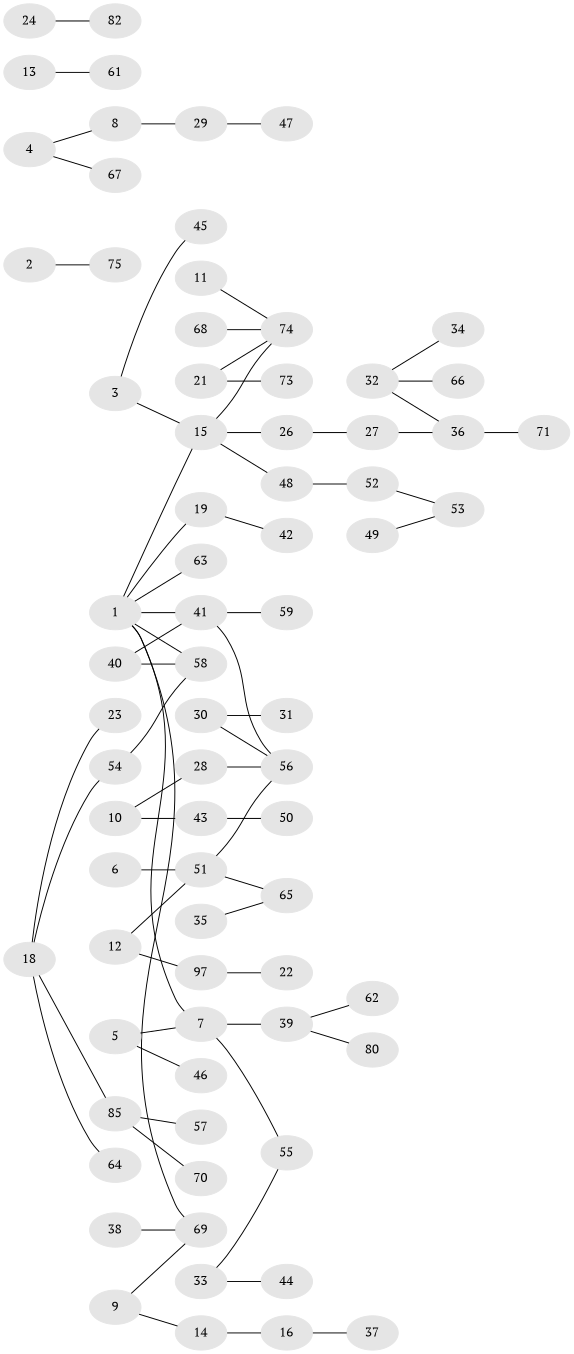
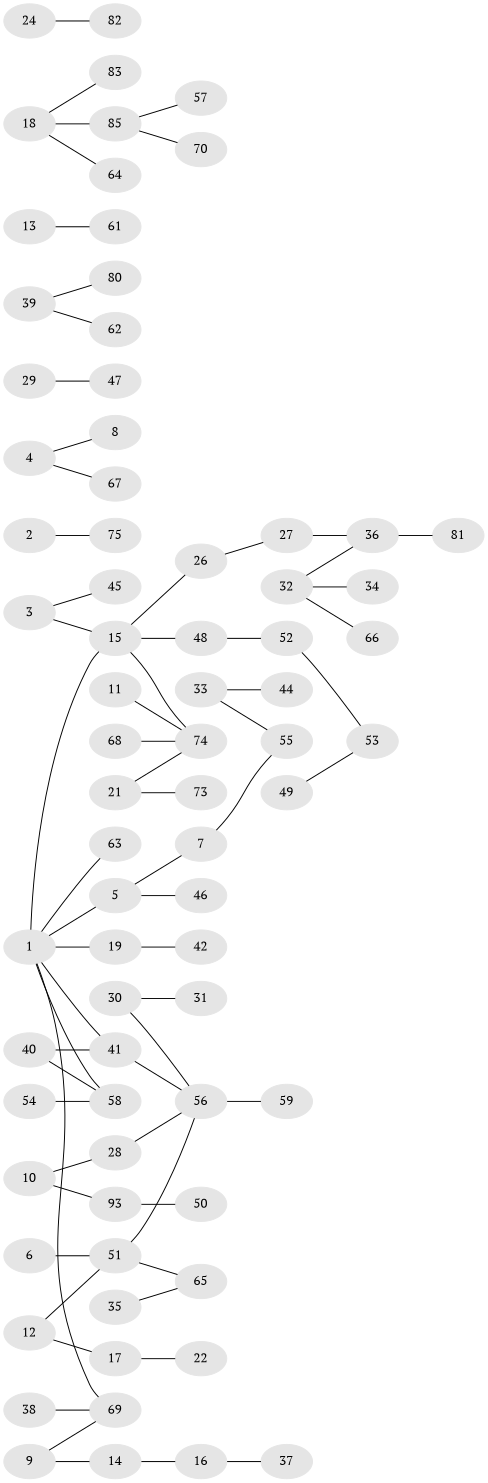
edge "8" -- "29": removed
node "71": label "71" -> "81"
edge "41" -- "59": now "56" -- "59"
node "23": label "23" -> "83"
edge "1" -- "7": now "1" -- "5"
node "43": label "43" -> "93"
edge "54" -- "18": removed
node "97": label "97" -> "17"
edge "7" -- "39": removed
